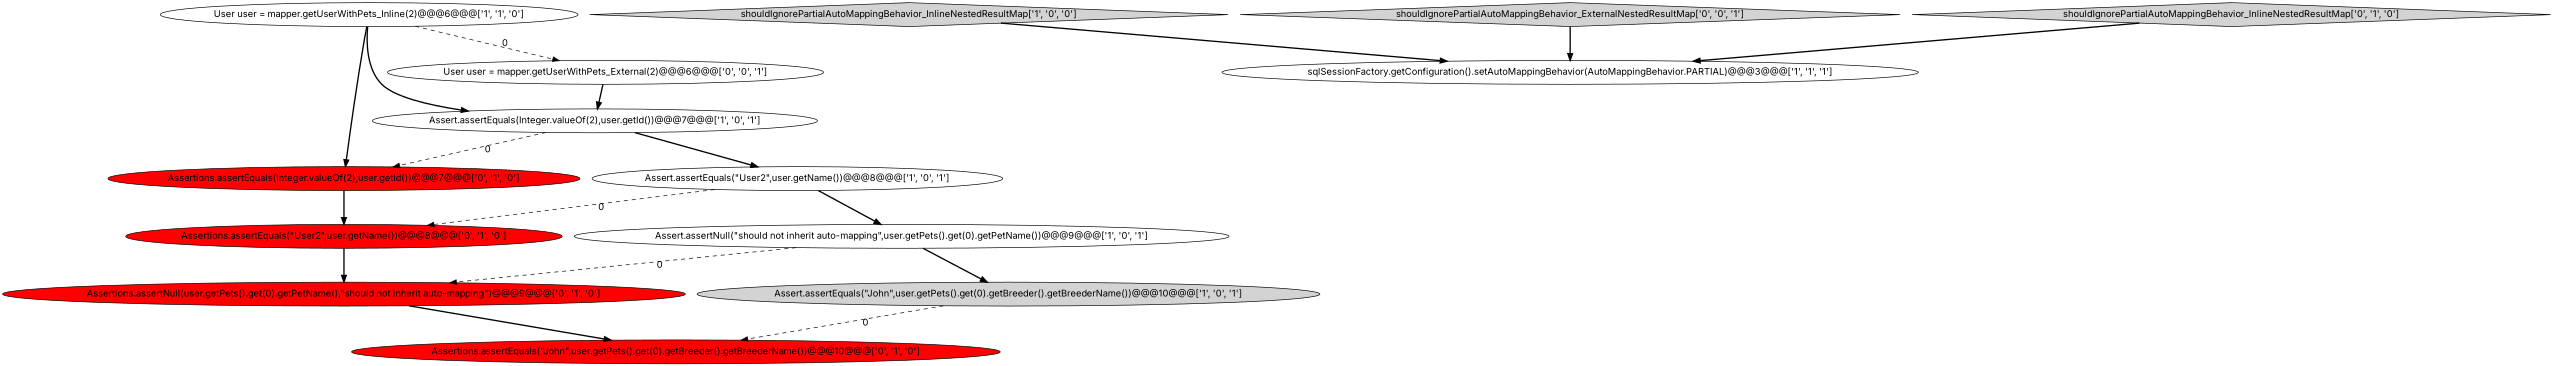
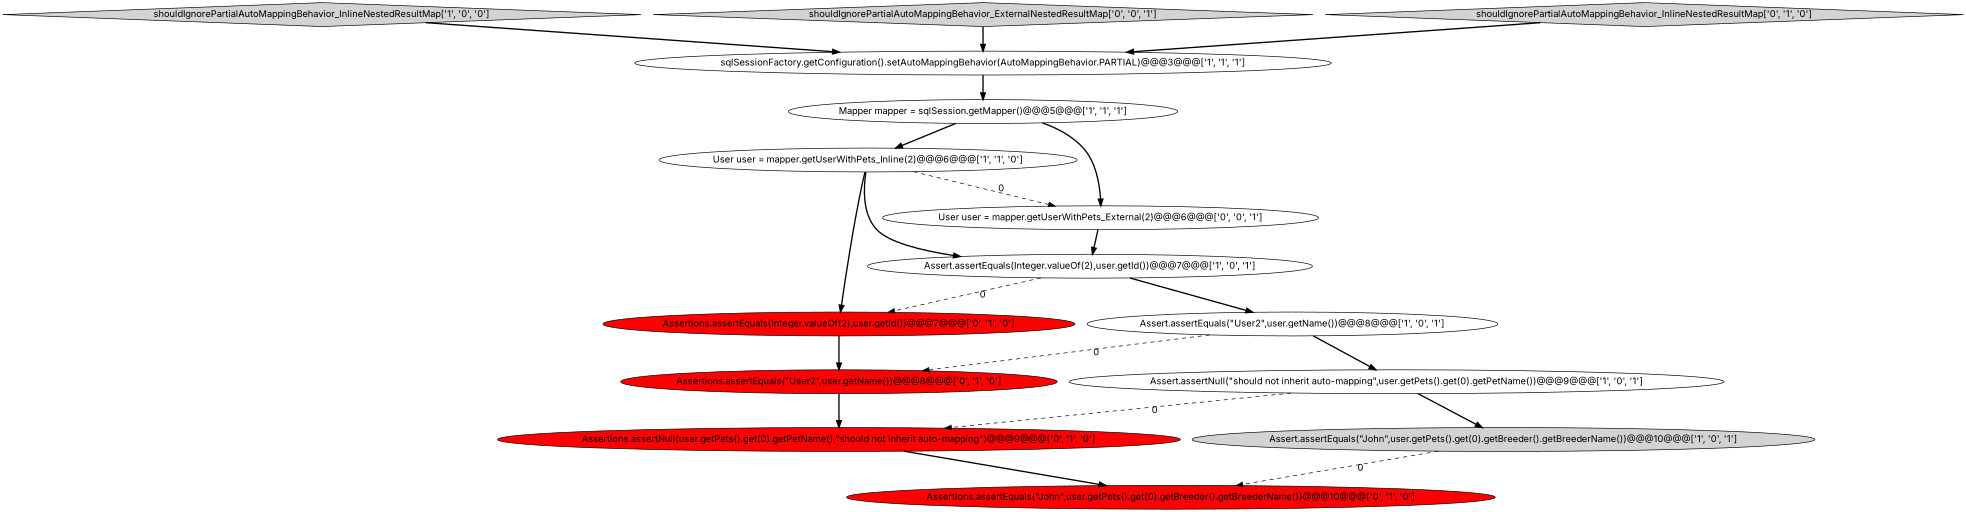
node "Mapper mapper = sqlSession.getMapper()@@@5@@@['1', '1', '1']": added
